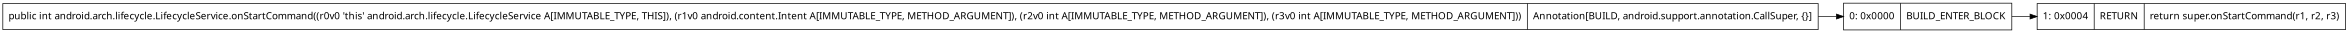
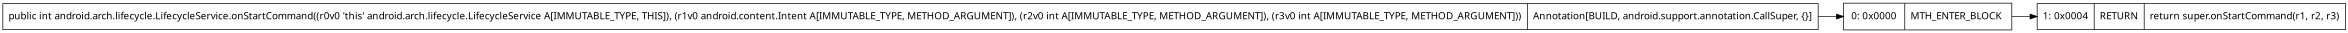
node "0: 0x0000": text "BUILD_ENTER_BLOCK" -> "MTH_ENTER_BLOCK"
